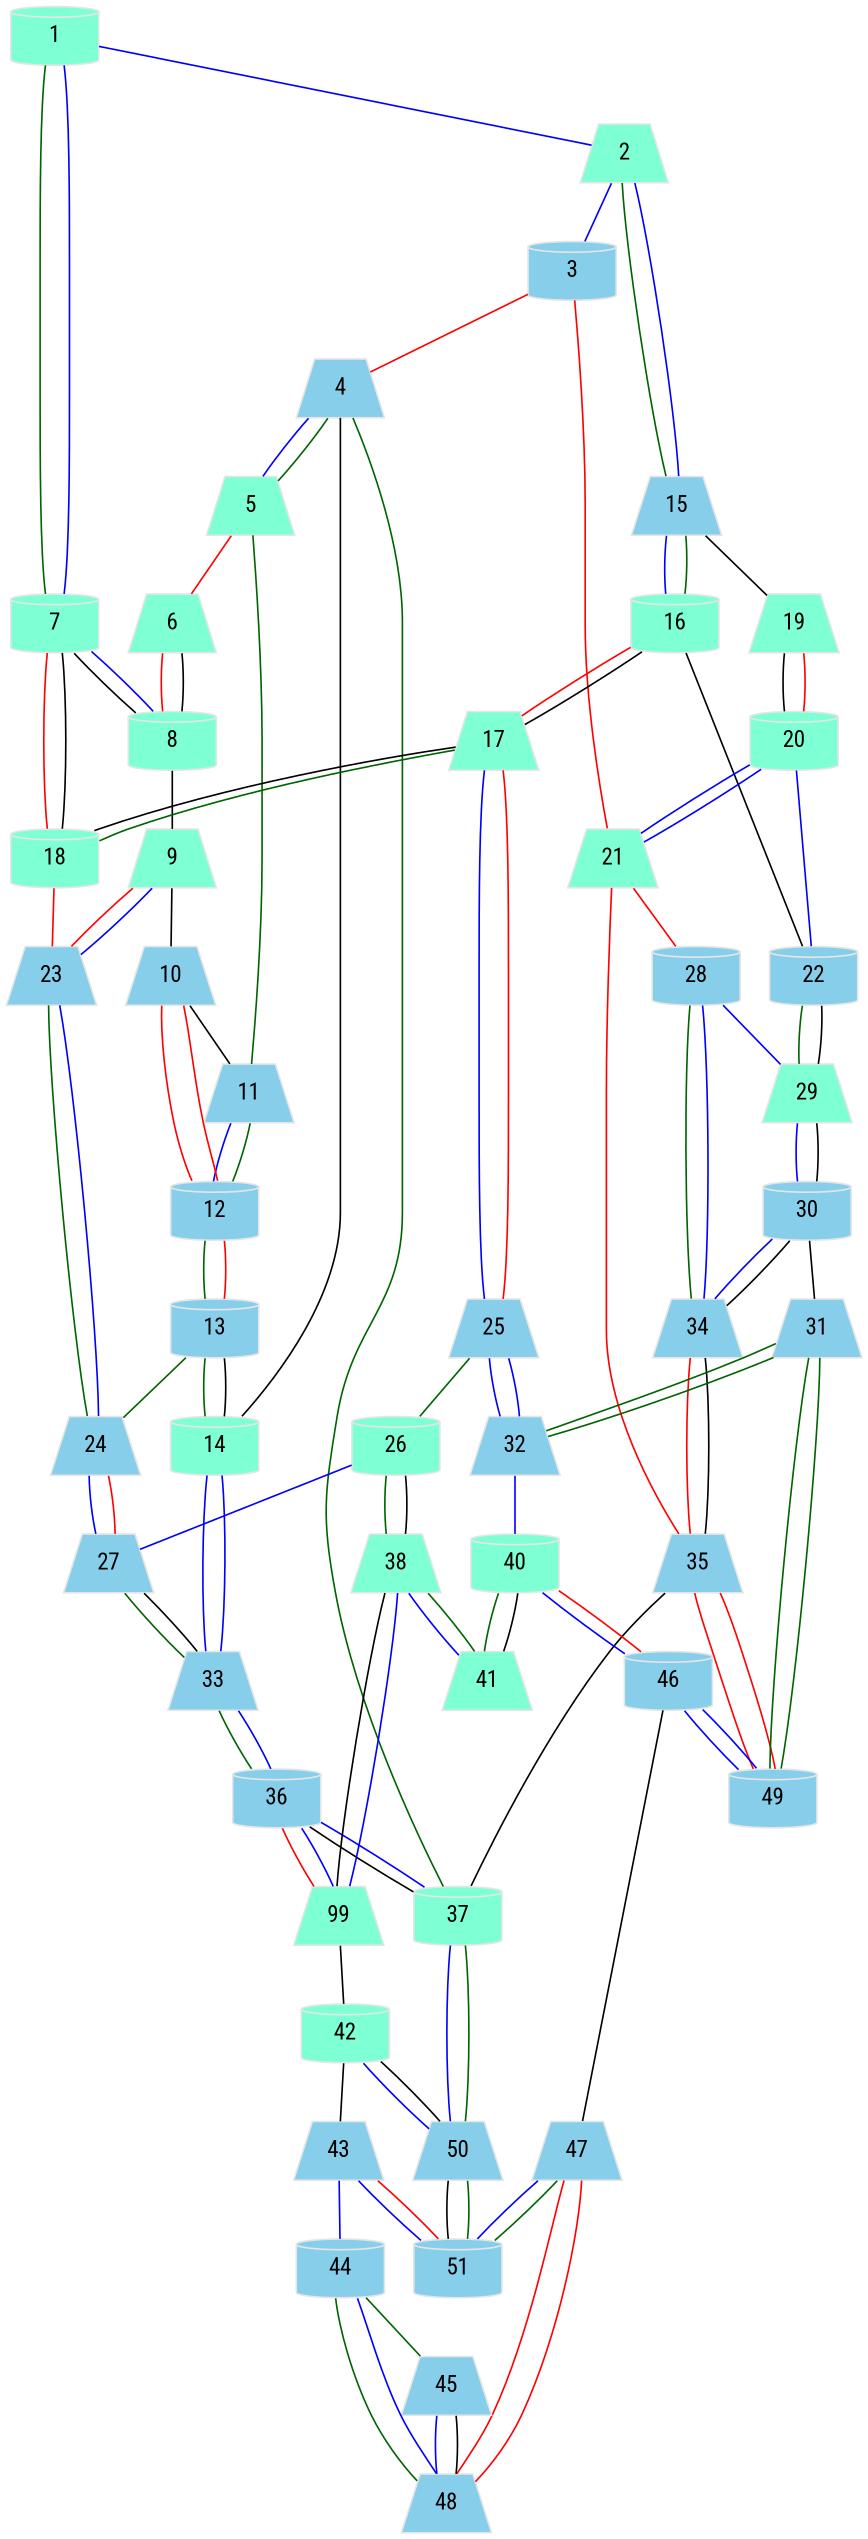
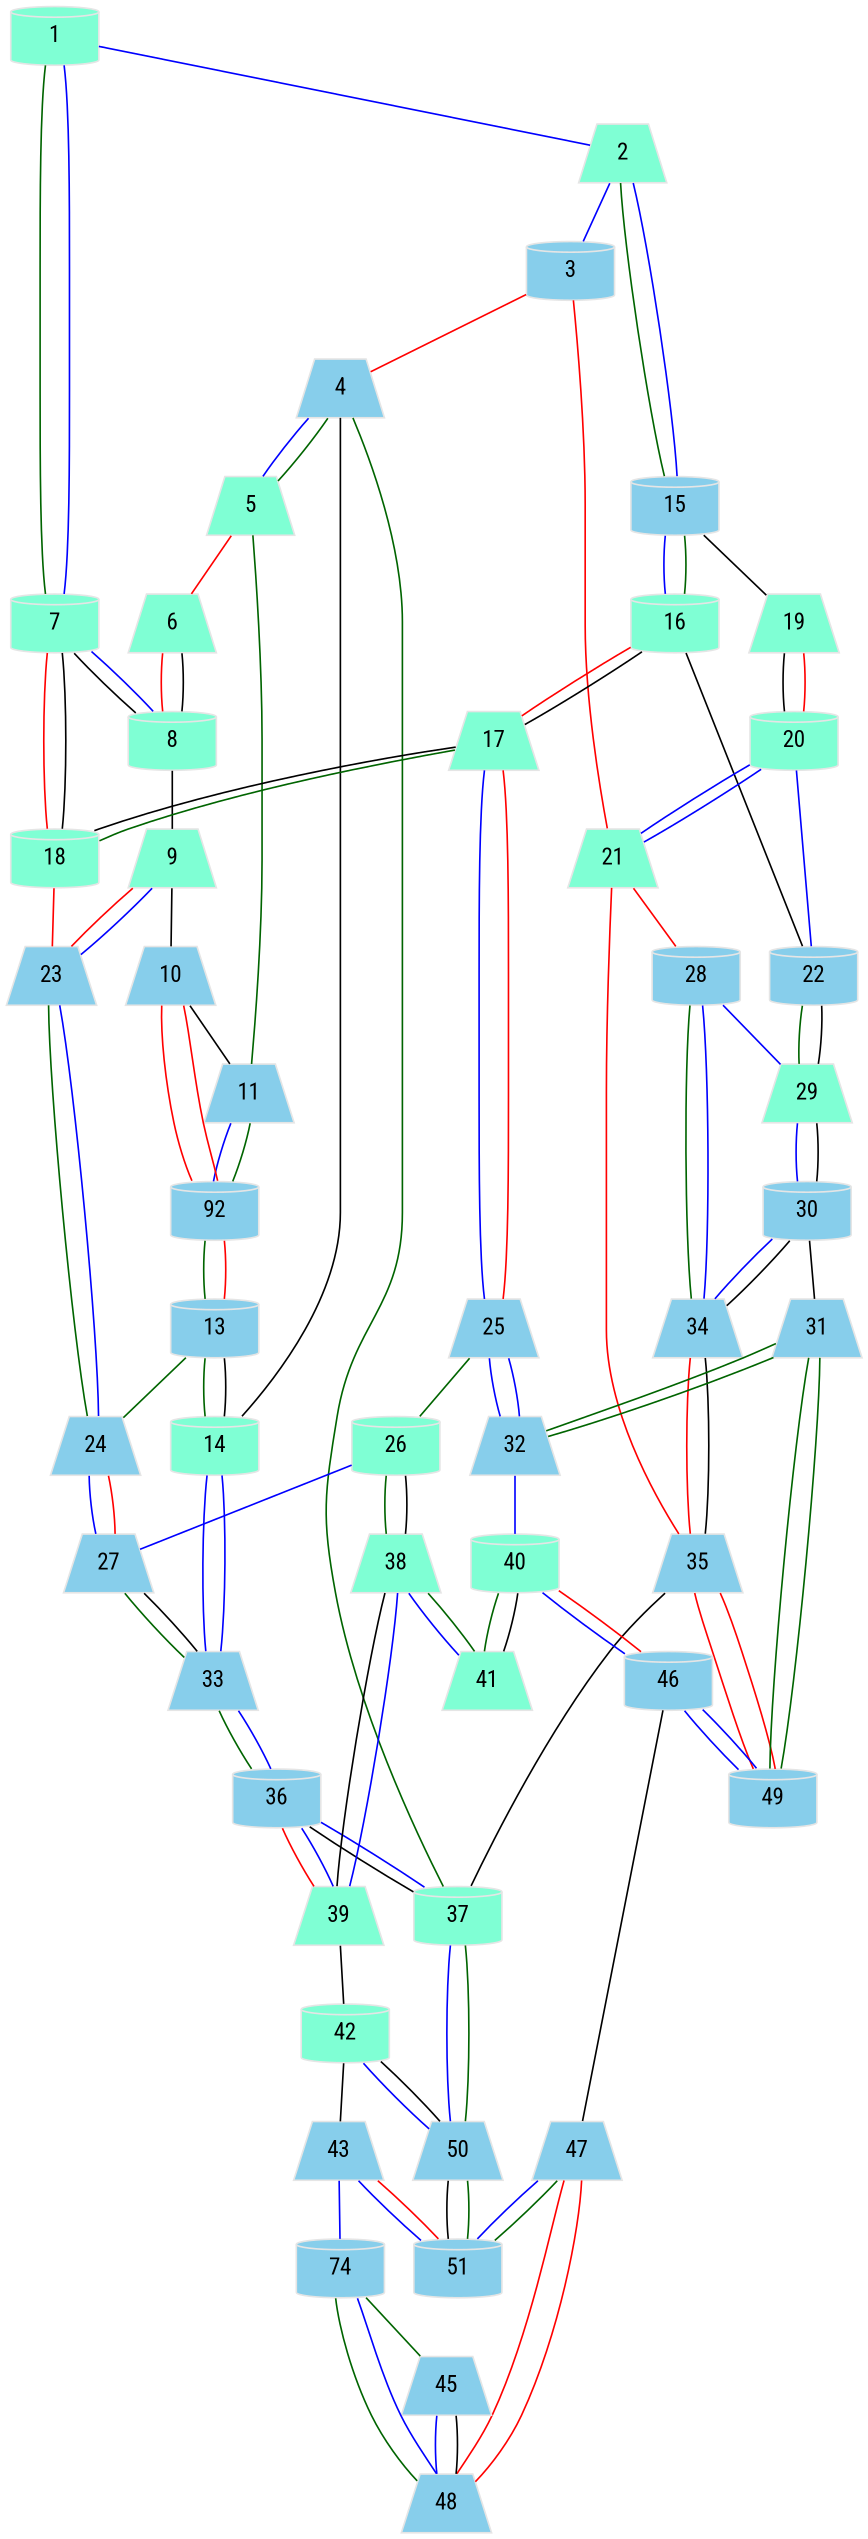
node "15": shape trapezium -> cylinder
node "12": label "12" -> "92"
node "99": label "99" -> "39"
node "44": label "44" -> "74"
